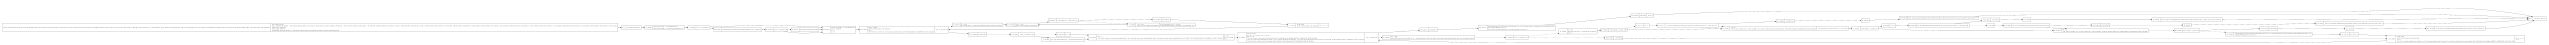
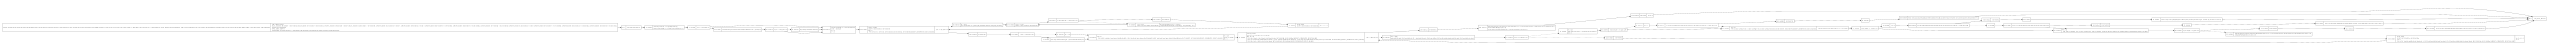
node "112: 0x00be": removed
